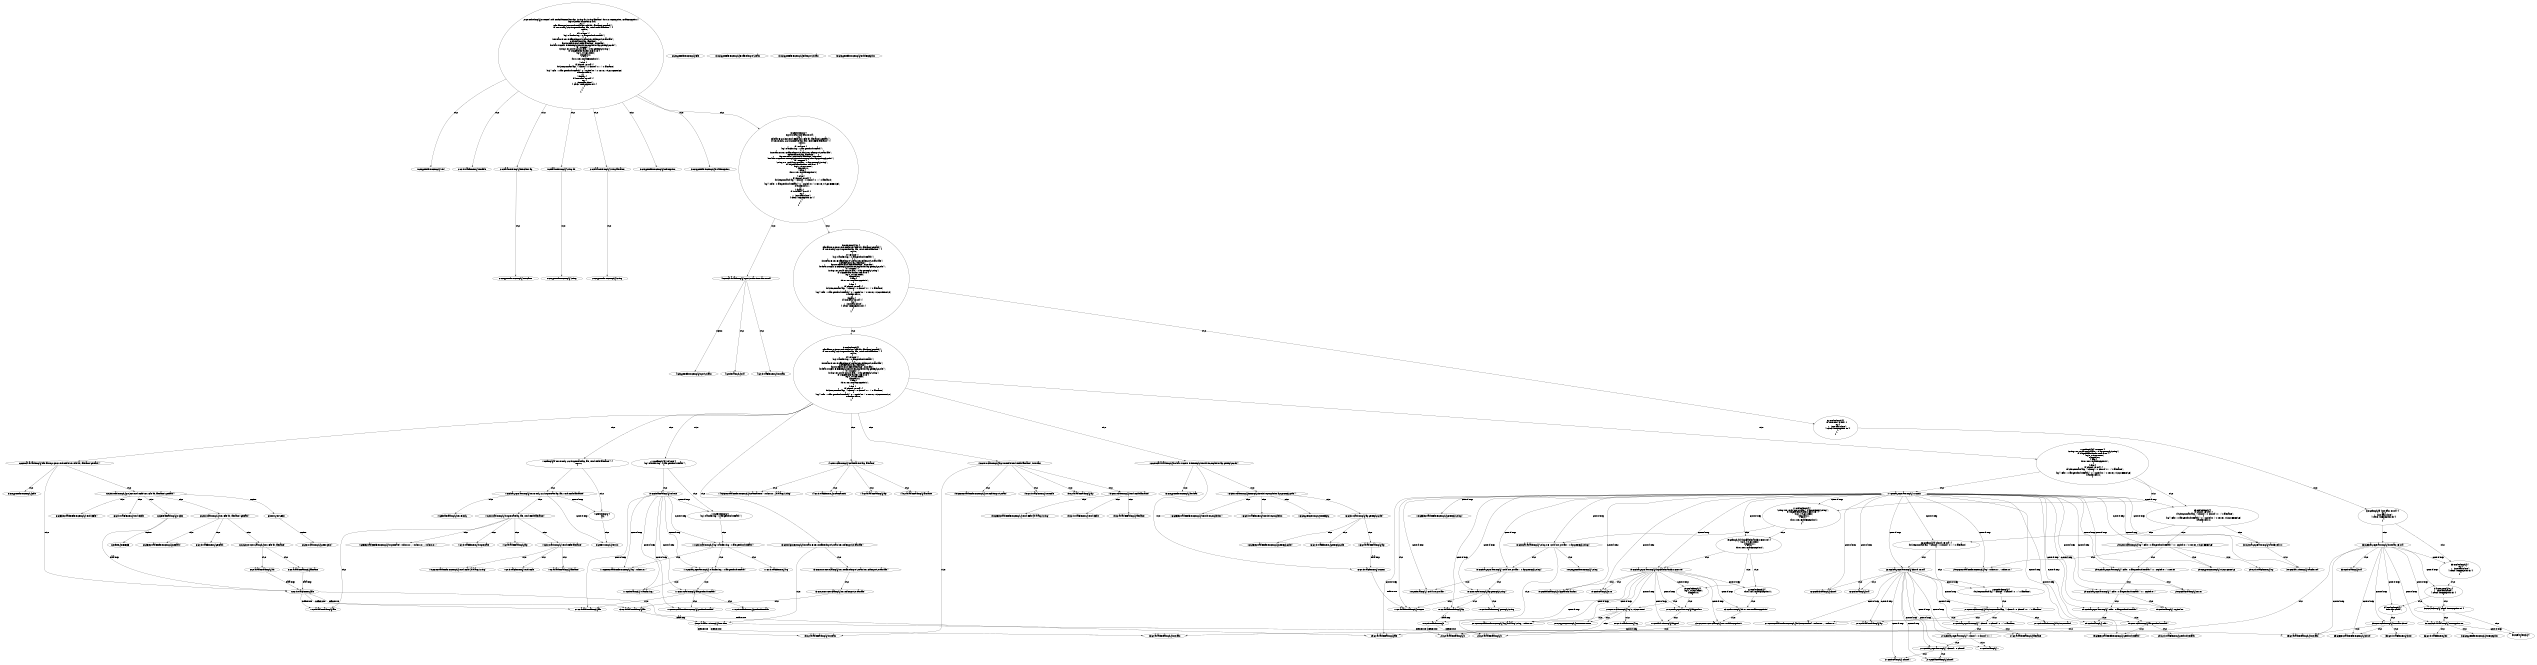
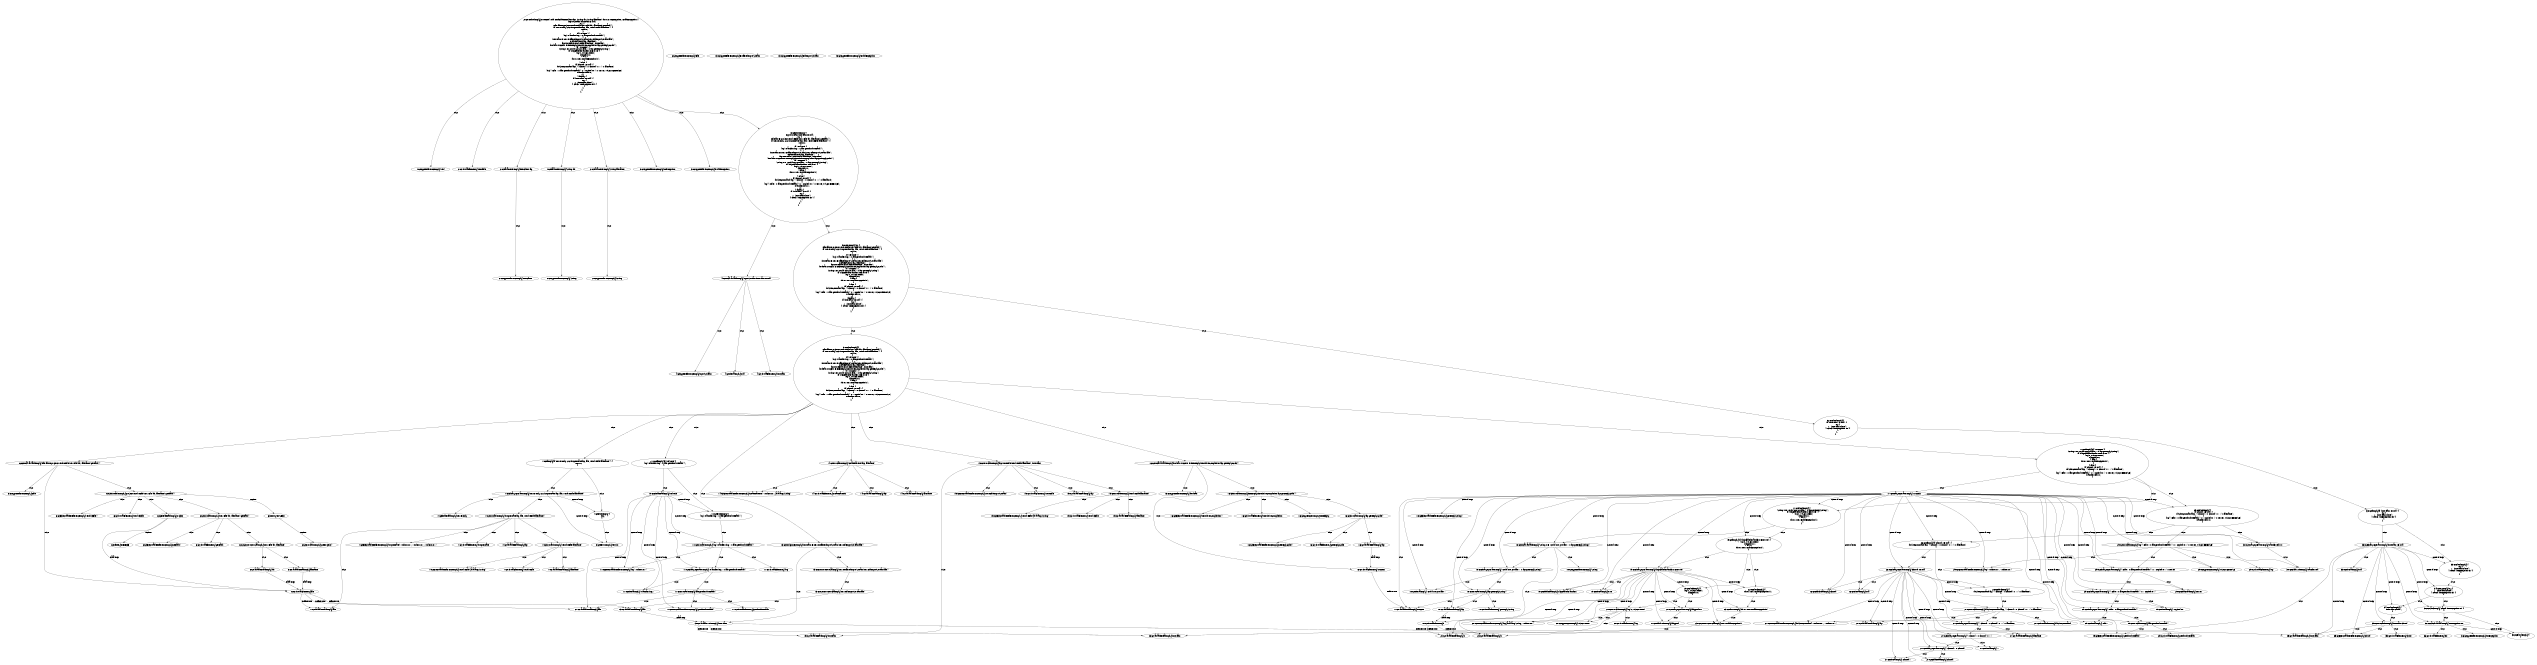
edge "4:CtLocalVariableImpl@InputStream instream = null" -> "4:CtTypeReferenceImpl@InputStream": label "Action" -> "AST"
edge "10:CtFieldReadImpl@verbose" -> "11:CtInvocationImpl@file.getAbsolutePath()": removed, label "Control Dep"
node "20:CtTypeAccessImpl@DELETE_WARN": label "20:CtTypeAccessImpl@DELETE_WARN" -> "20:CtTypeAccessImpl@MSG_WARN"
edge "21:CtFieldWriteImpl@skipped" -> "20:CtVariableReadImpl@s": now "19:CtBinaryOperatorImpl@skipFailedTransfers == true" -> "20:CtVariableReadImpl@s"
node "29:CtVariableReadImpl@file": removed
